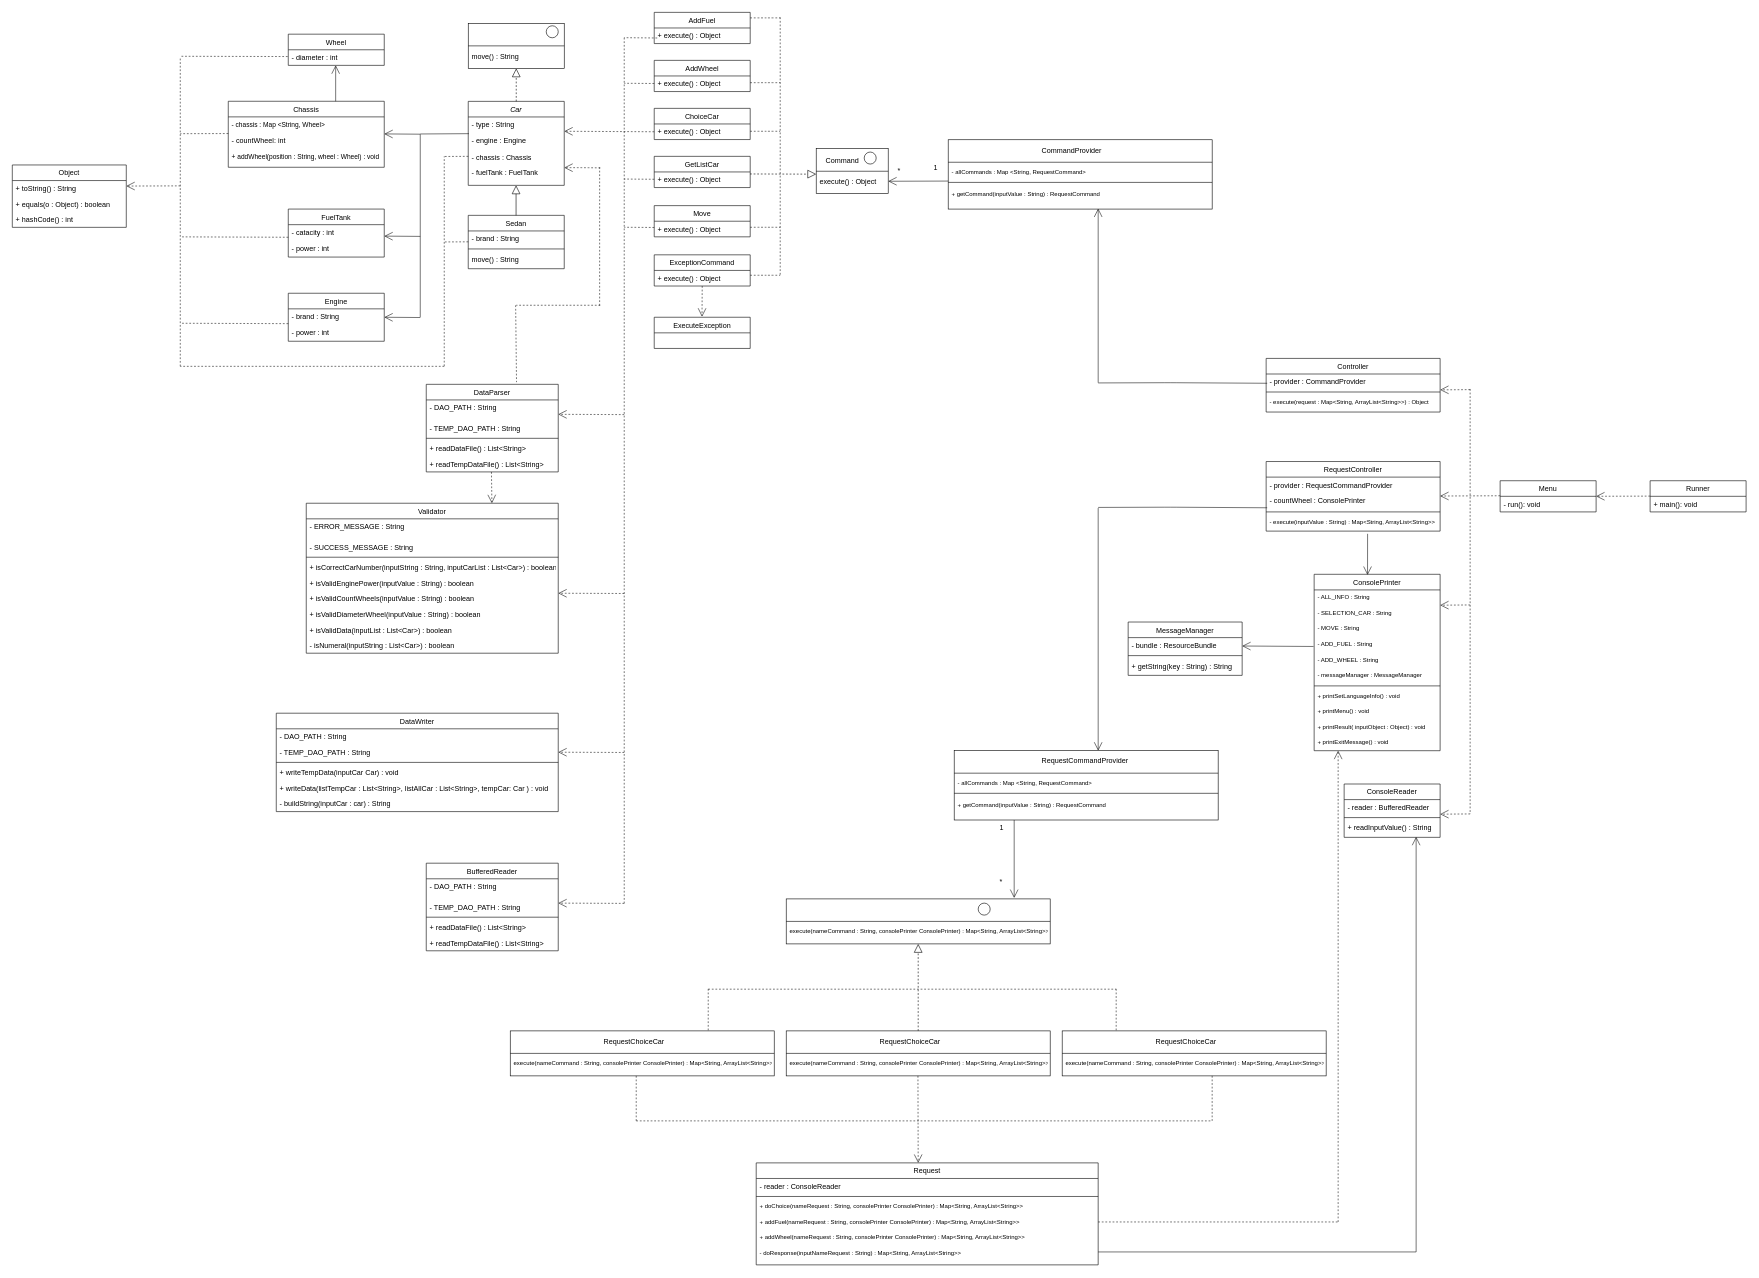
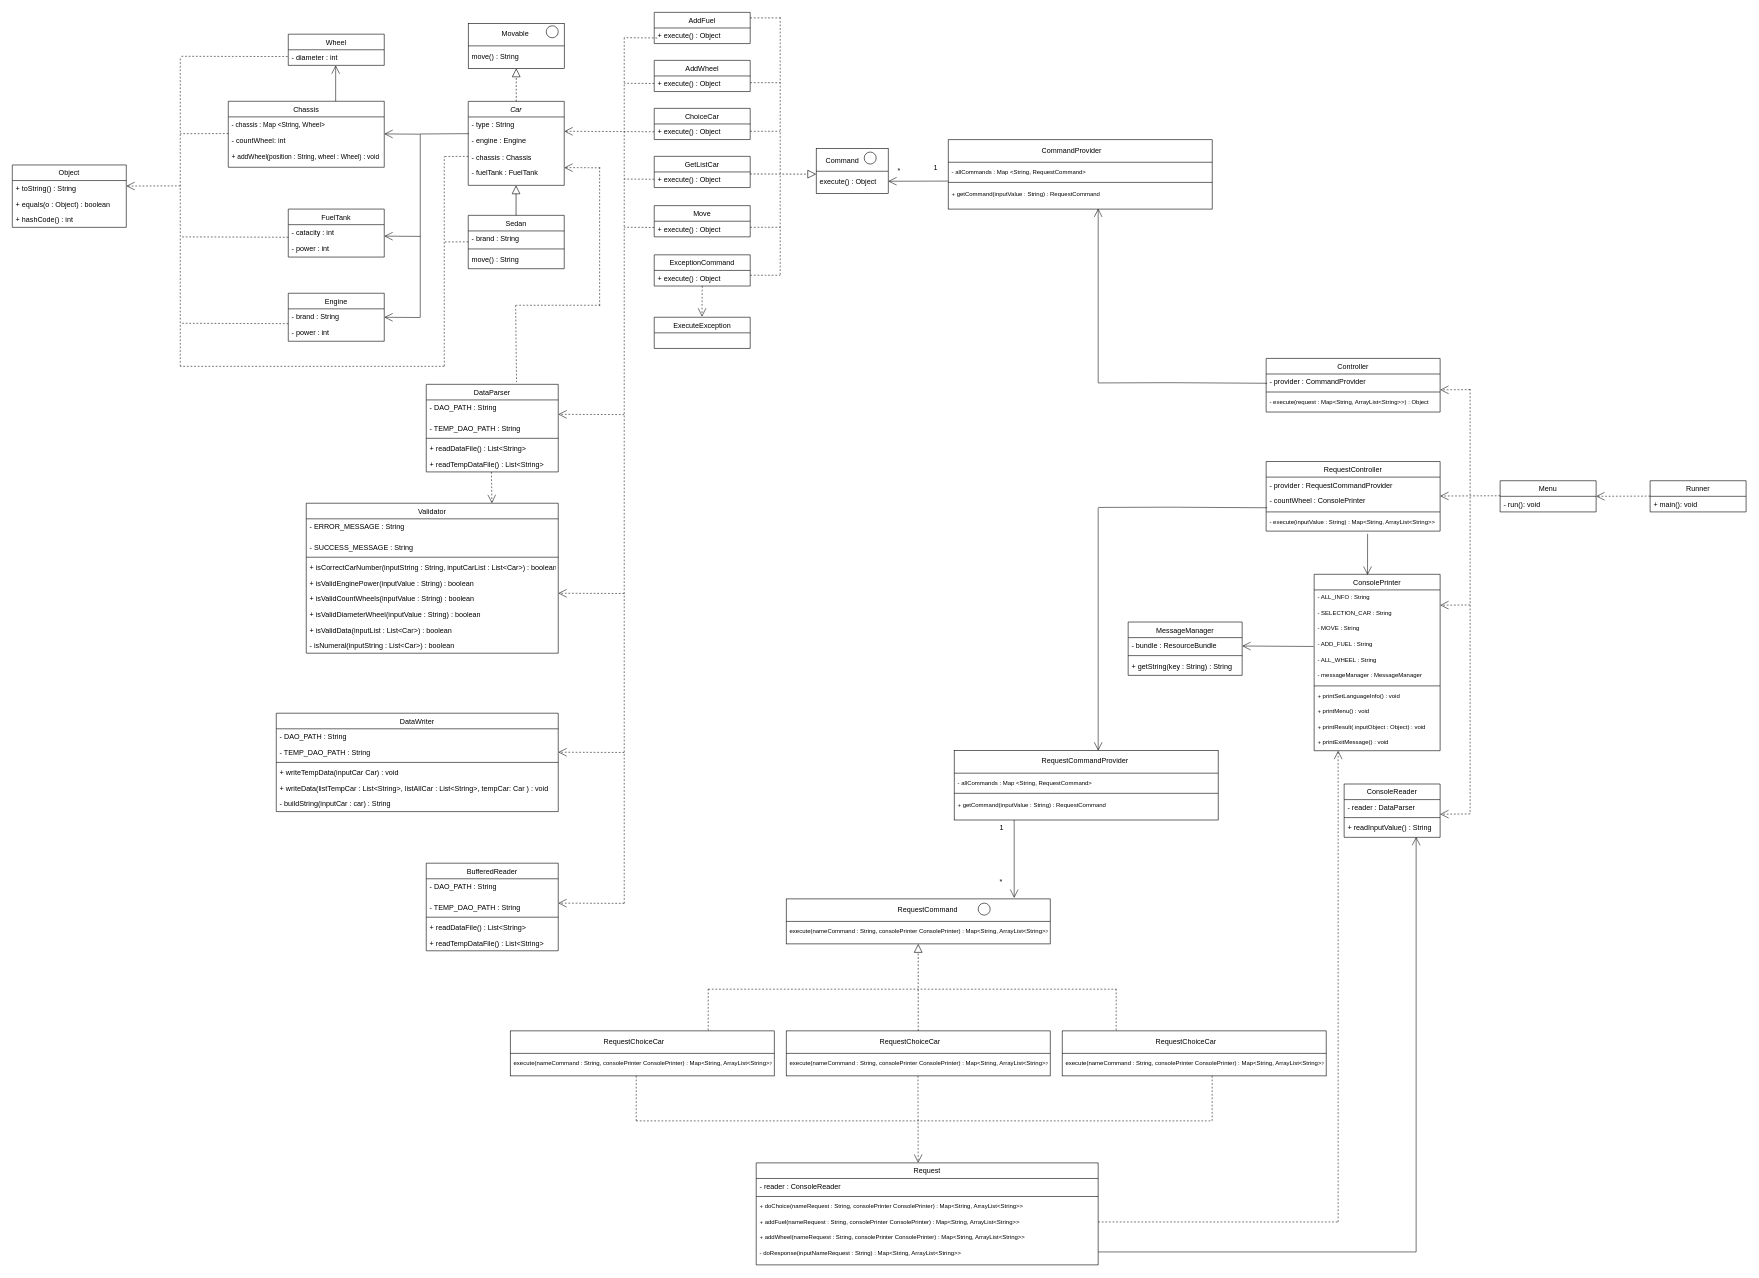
node "Movable": added
node "- ADD_WHEEL : String": label "- ADD_WHEEL : String" -> "- ALL_WHEEL : String"
node "- reader : BufferedReader": label "- reader : BufferedReader" -> "- reader : DataParser"
node "RequestCommand": added
